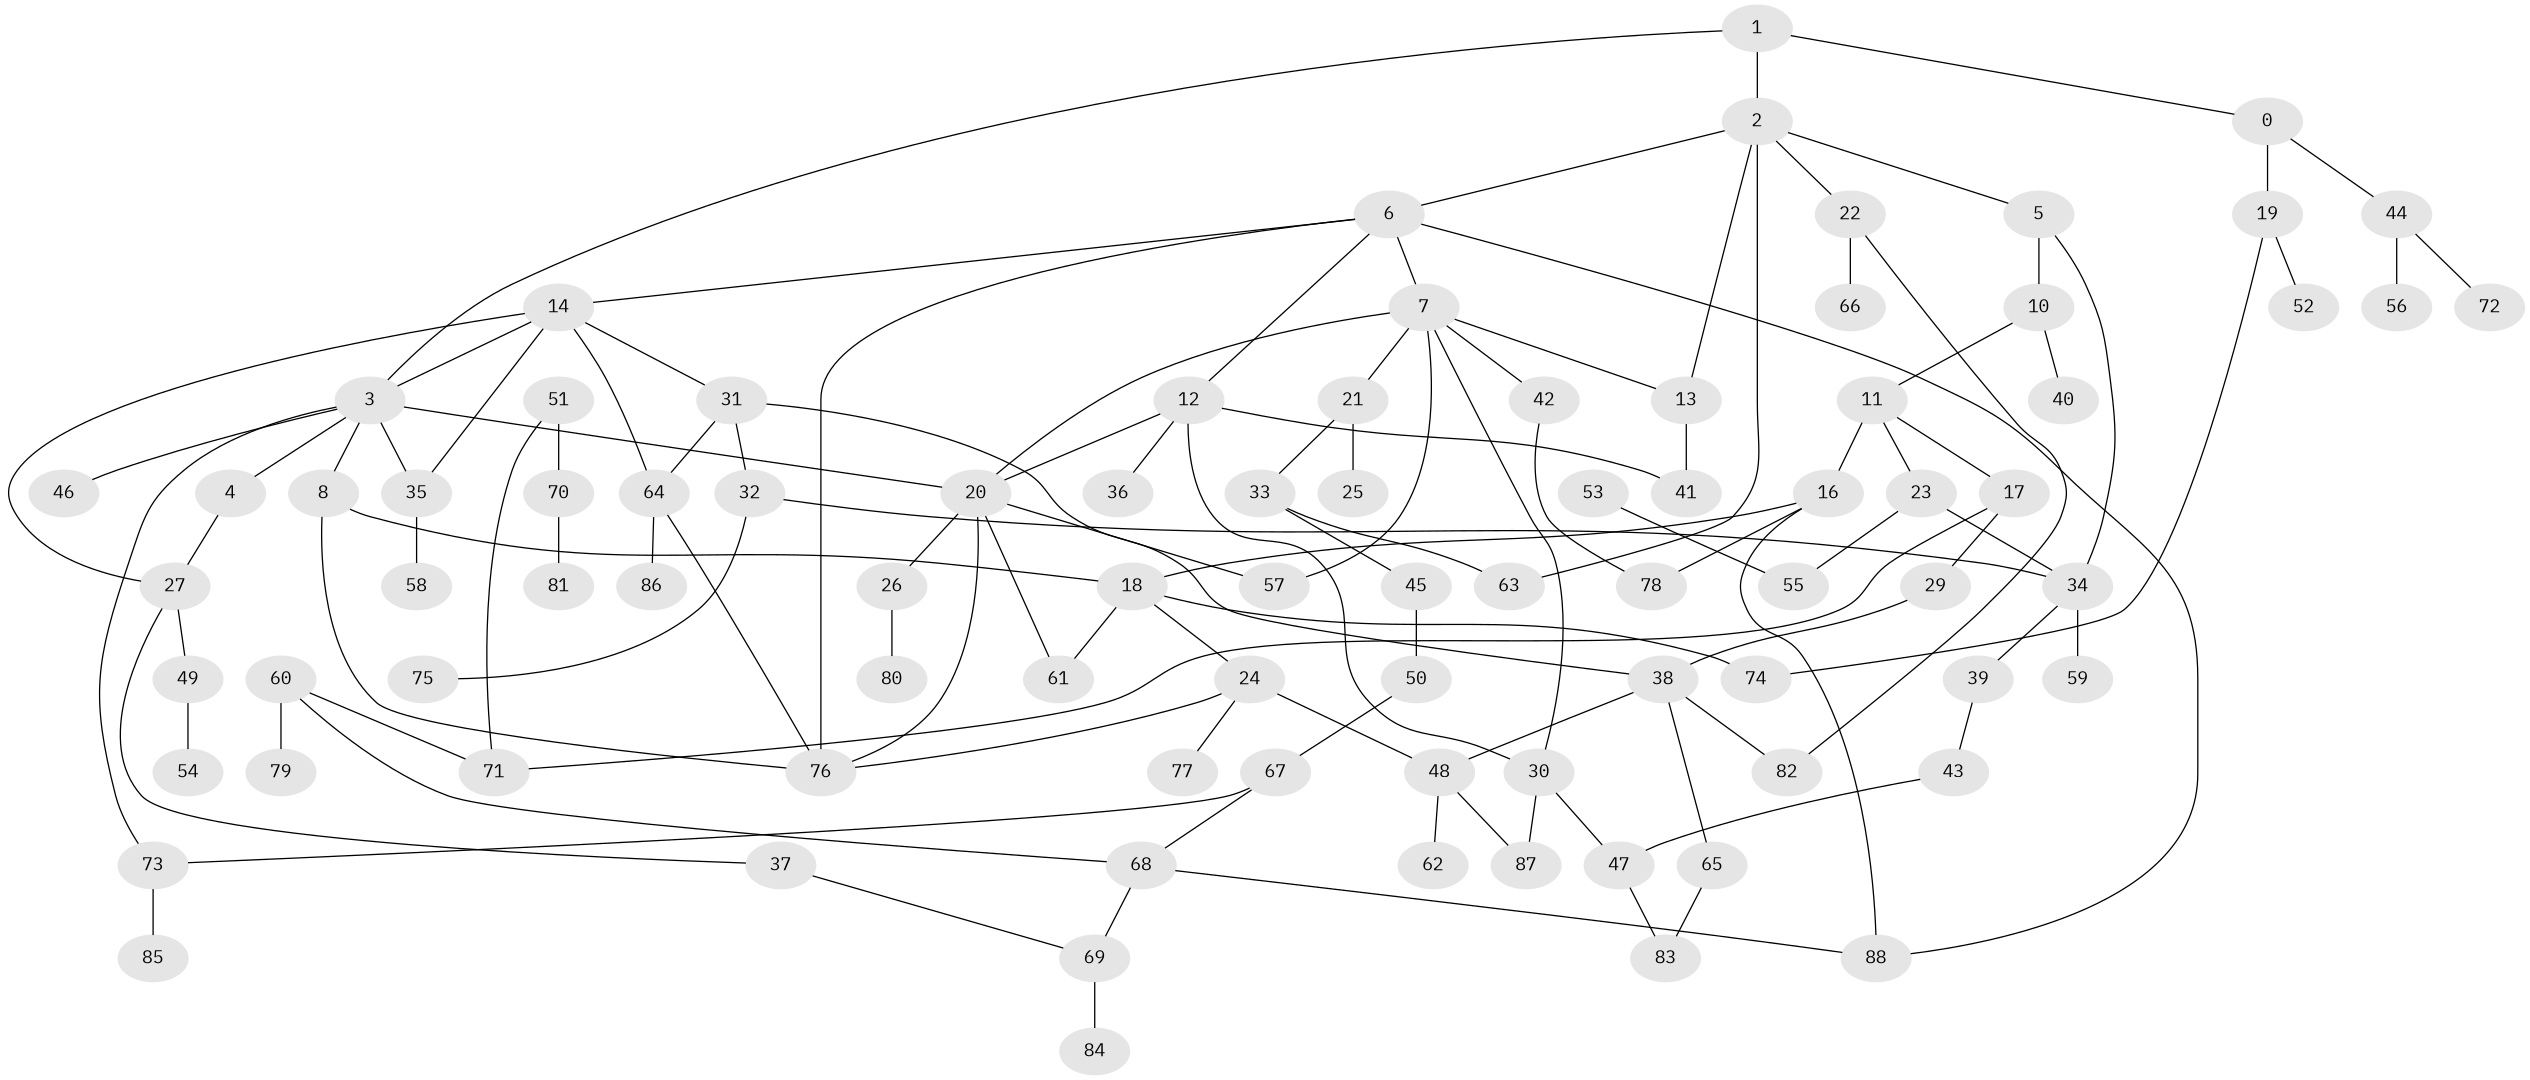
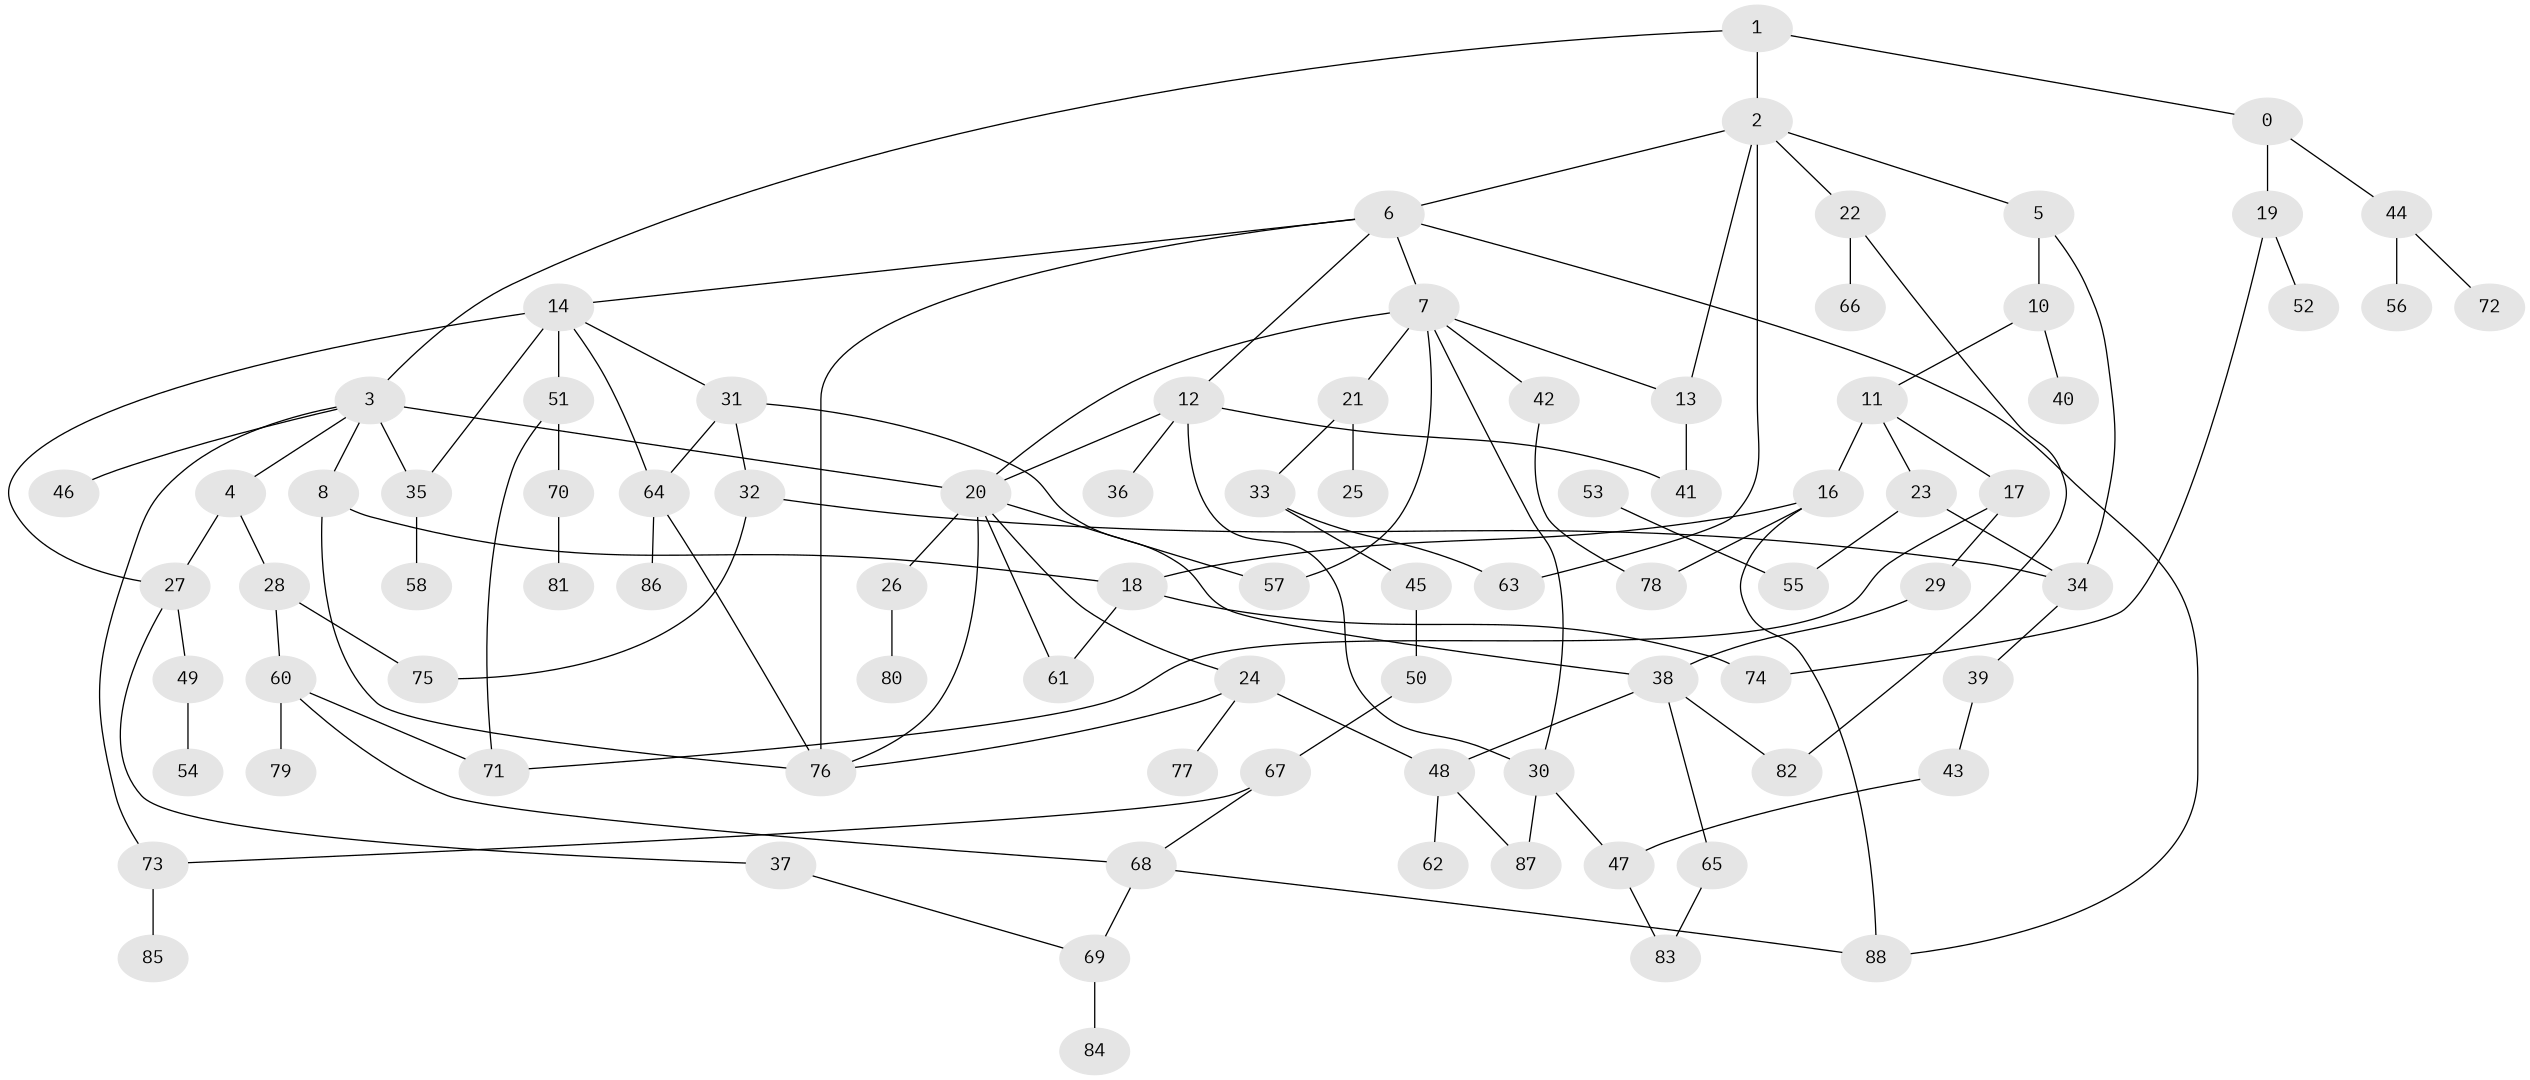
edge "14" -- "3": now "14" -- "51"
node "28": added
edge "18" -- "24": now "20" -- "24"
node "59": removed
